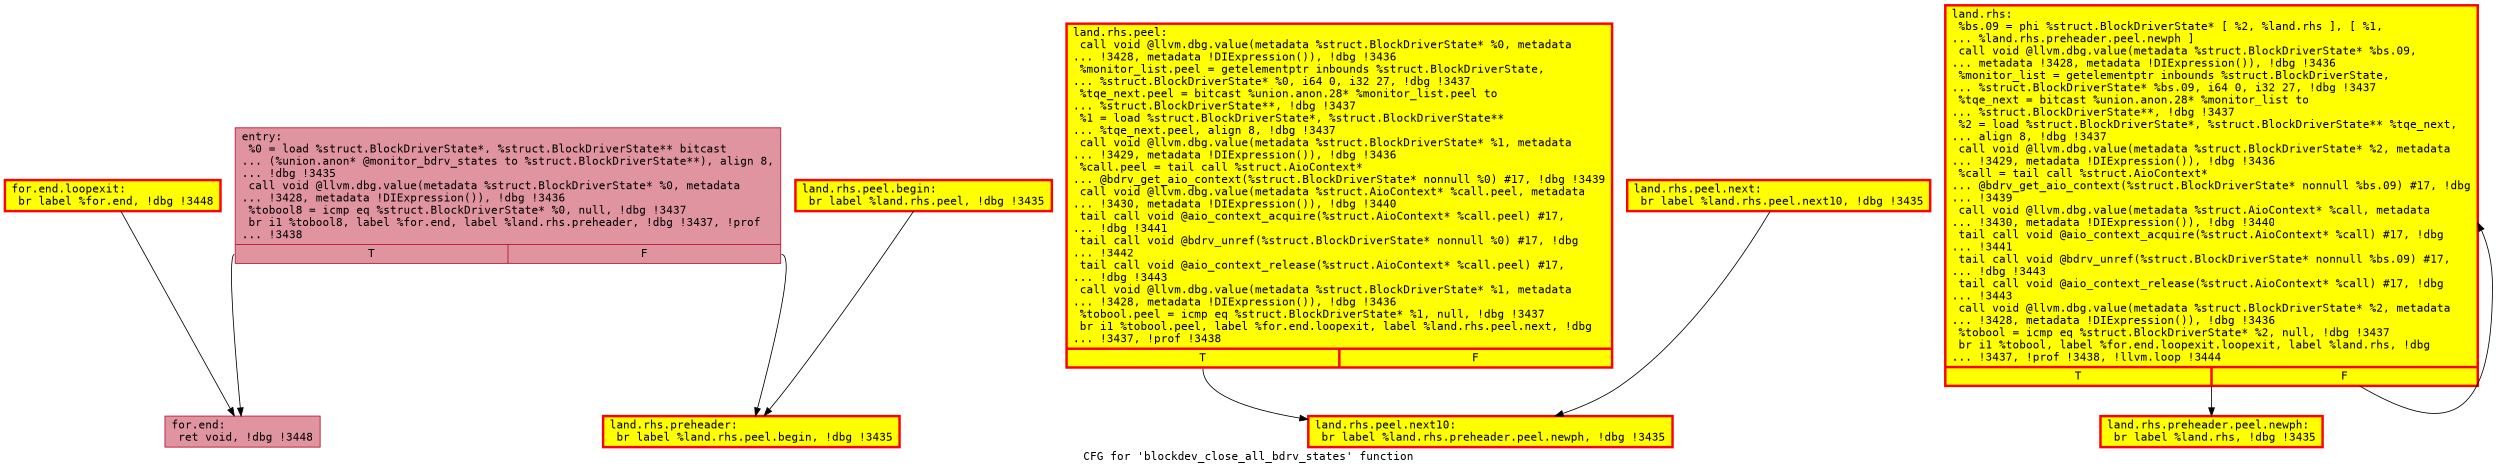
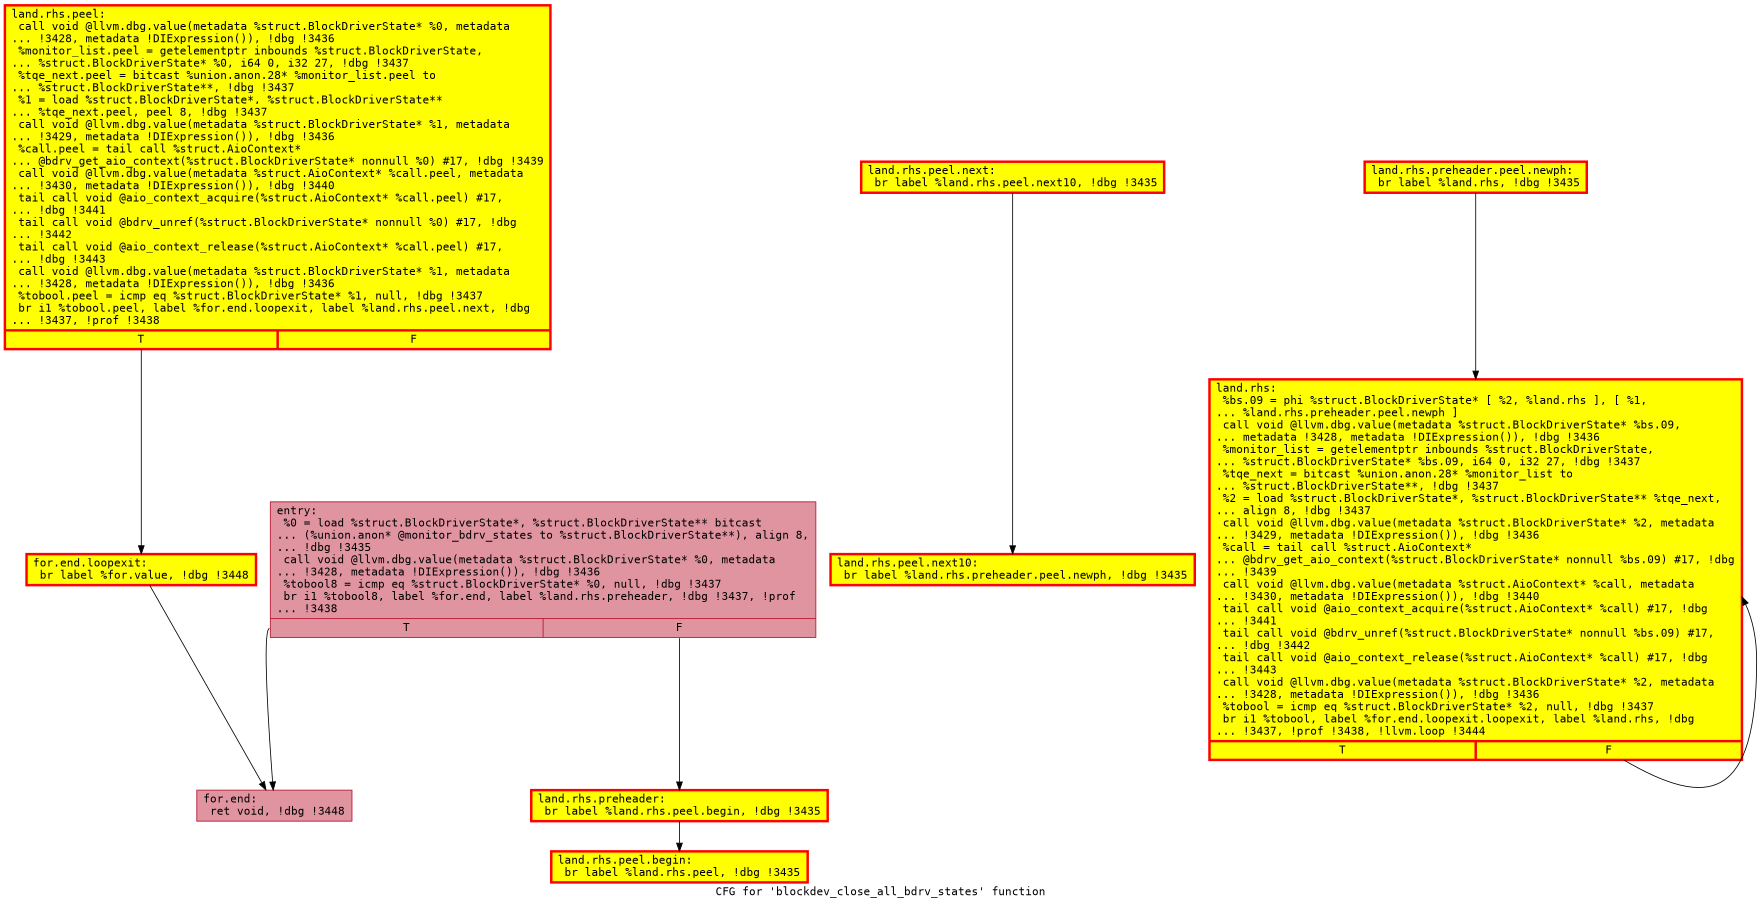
node "land.rhs.peel:": text "... %tqe_next.peel, align 8, !dbg !3437" -> "... %tqe_next.peel, peel 8, !dbg !3437"
node "for.end.loopexit:": text "br label %for.end, !dbg !3448" -> "br label %for.value, !dbg !3448"
node "land.rhs:": text "... !dbg !3443" -> "... !dbg !3442"
edge "land.rhs.peel.begin:" -> "land.rhs.preheader:": reversed
edge "land.rhs:" -> "land.rhs.preheader.peel.newph:": reversed
edge "land.rhs.peel:" -> "land.rhs.peel.next10:": now "land.rhs.peel:" -> "for.end.loopexit:"
